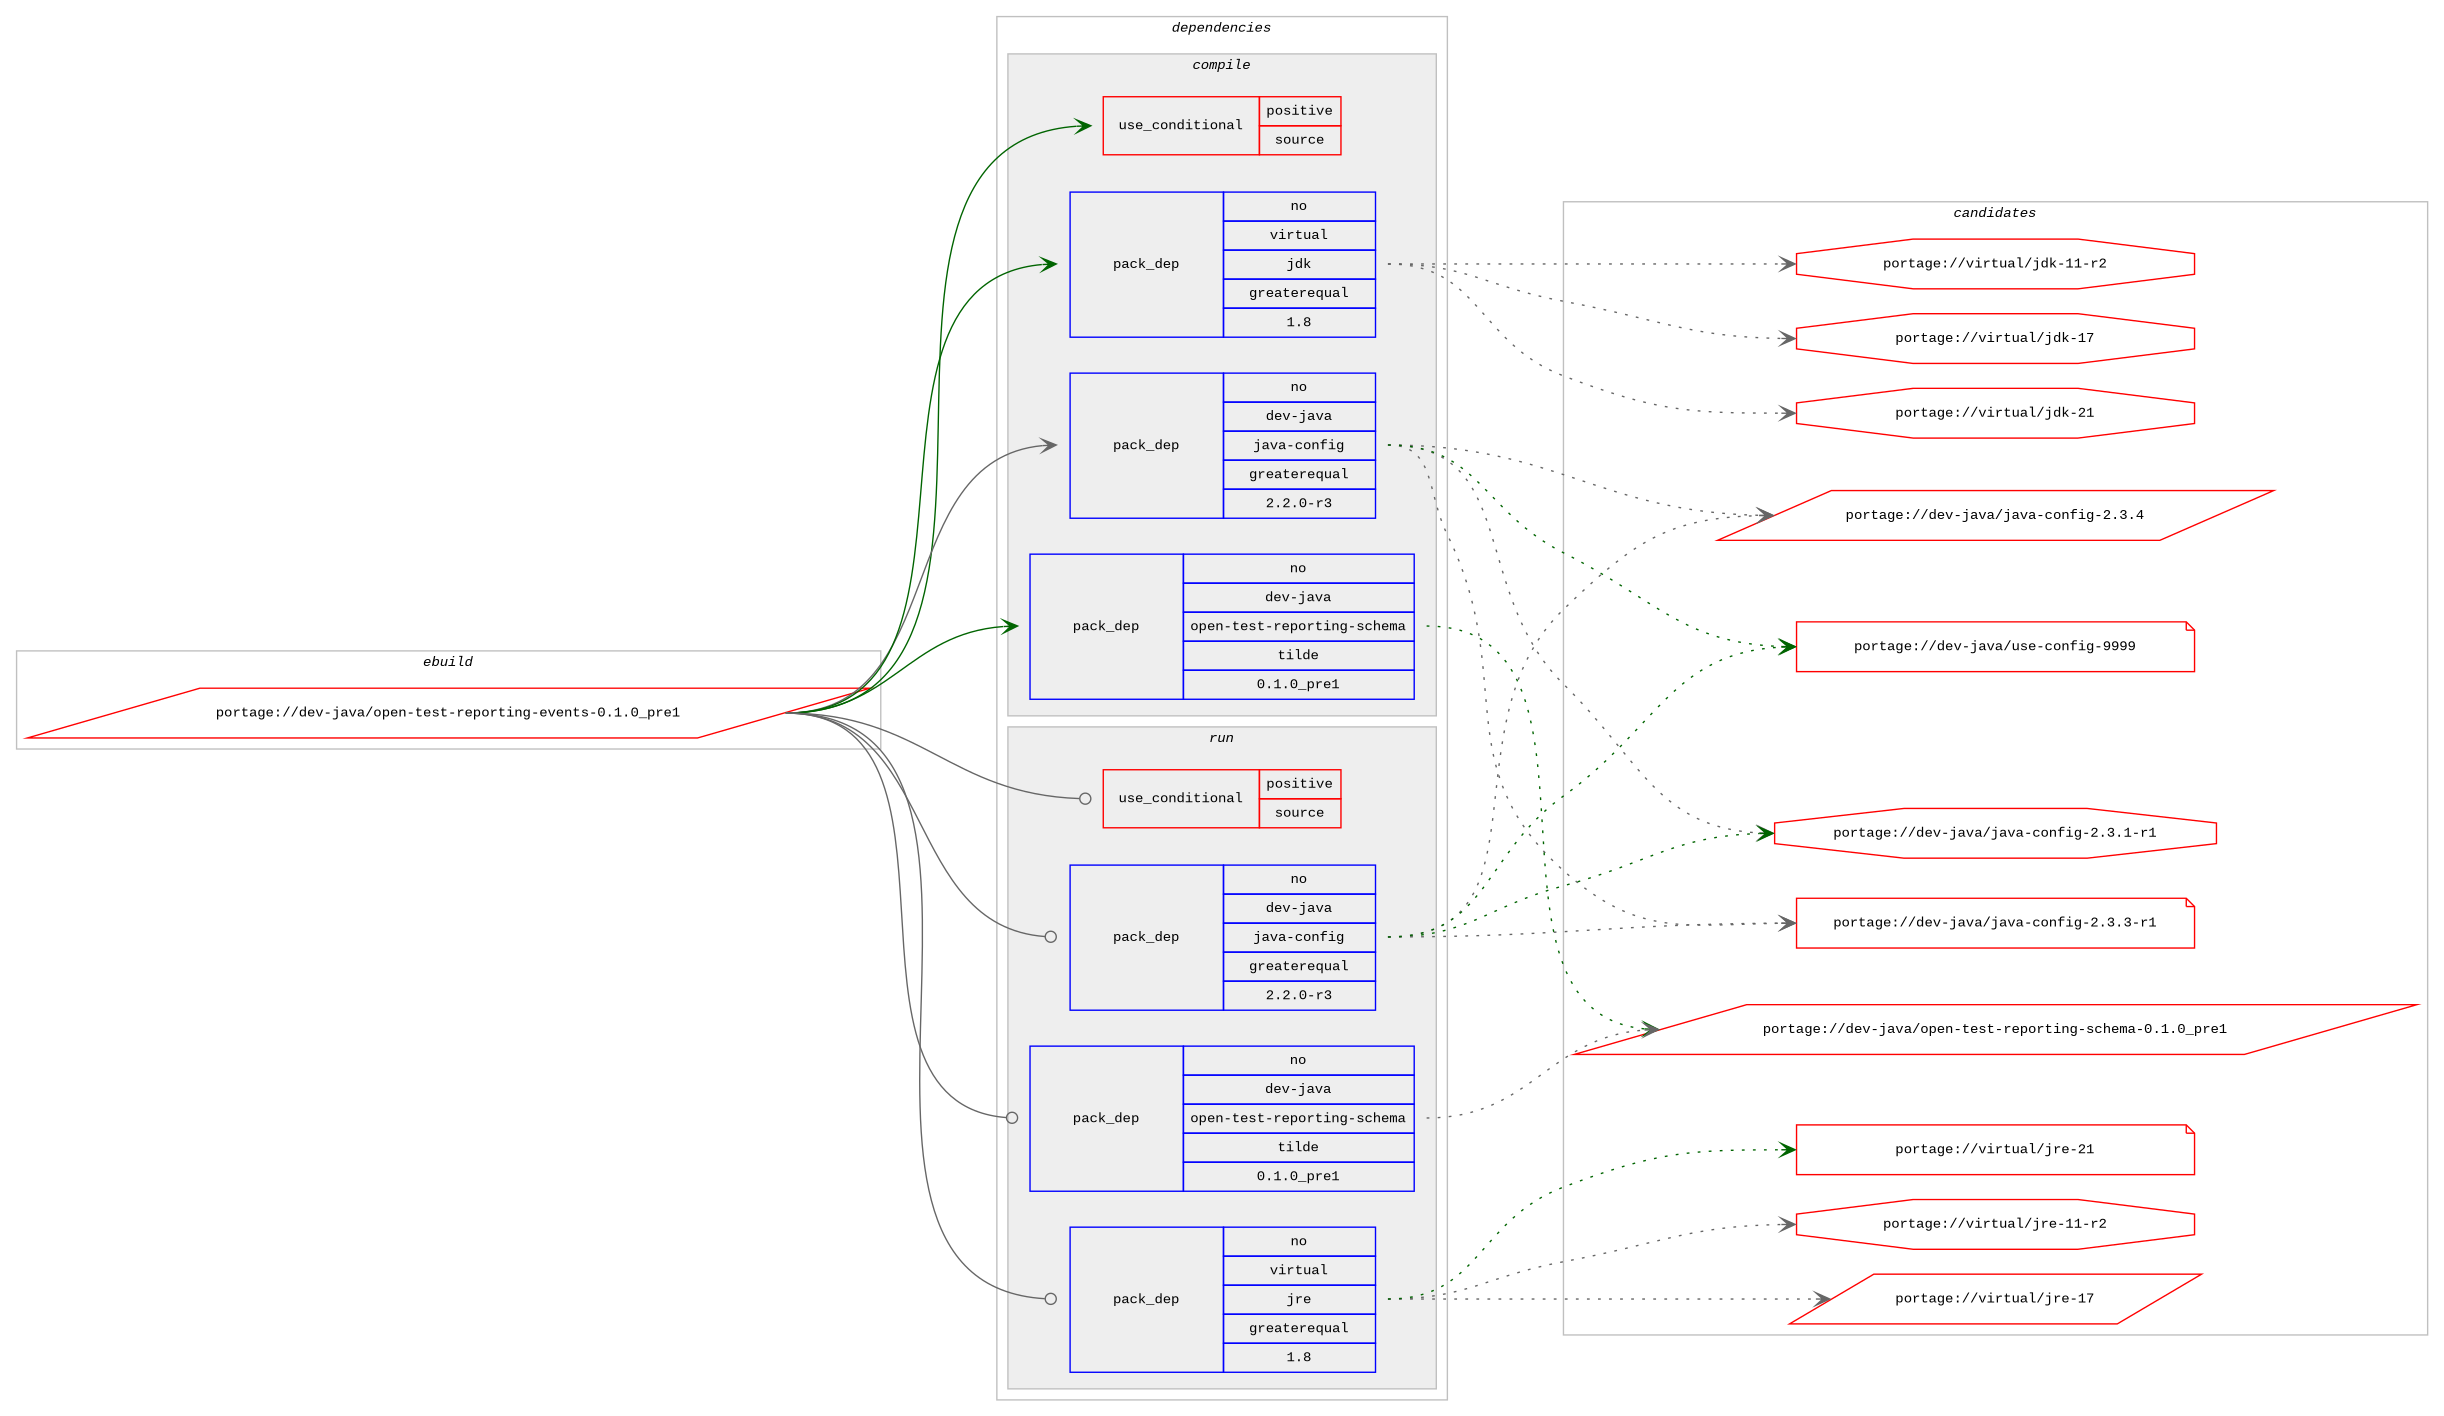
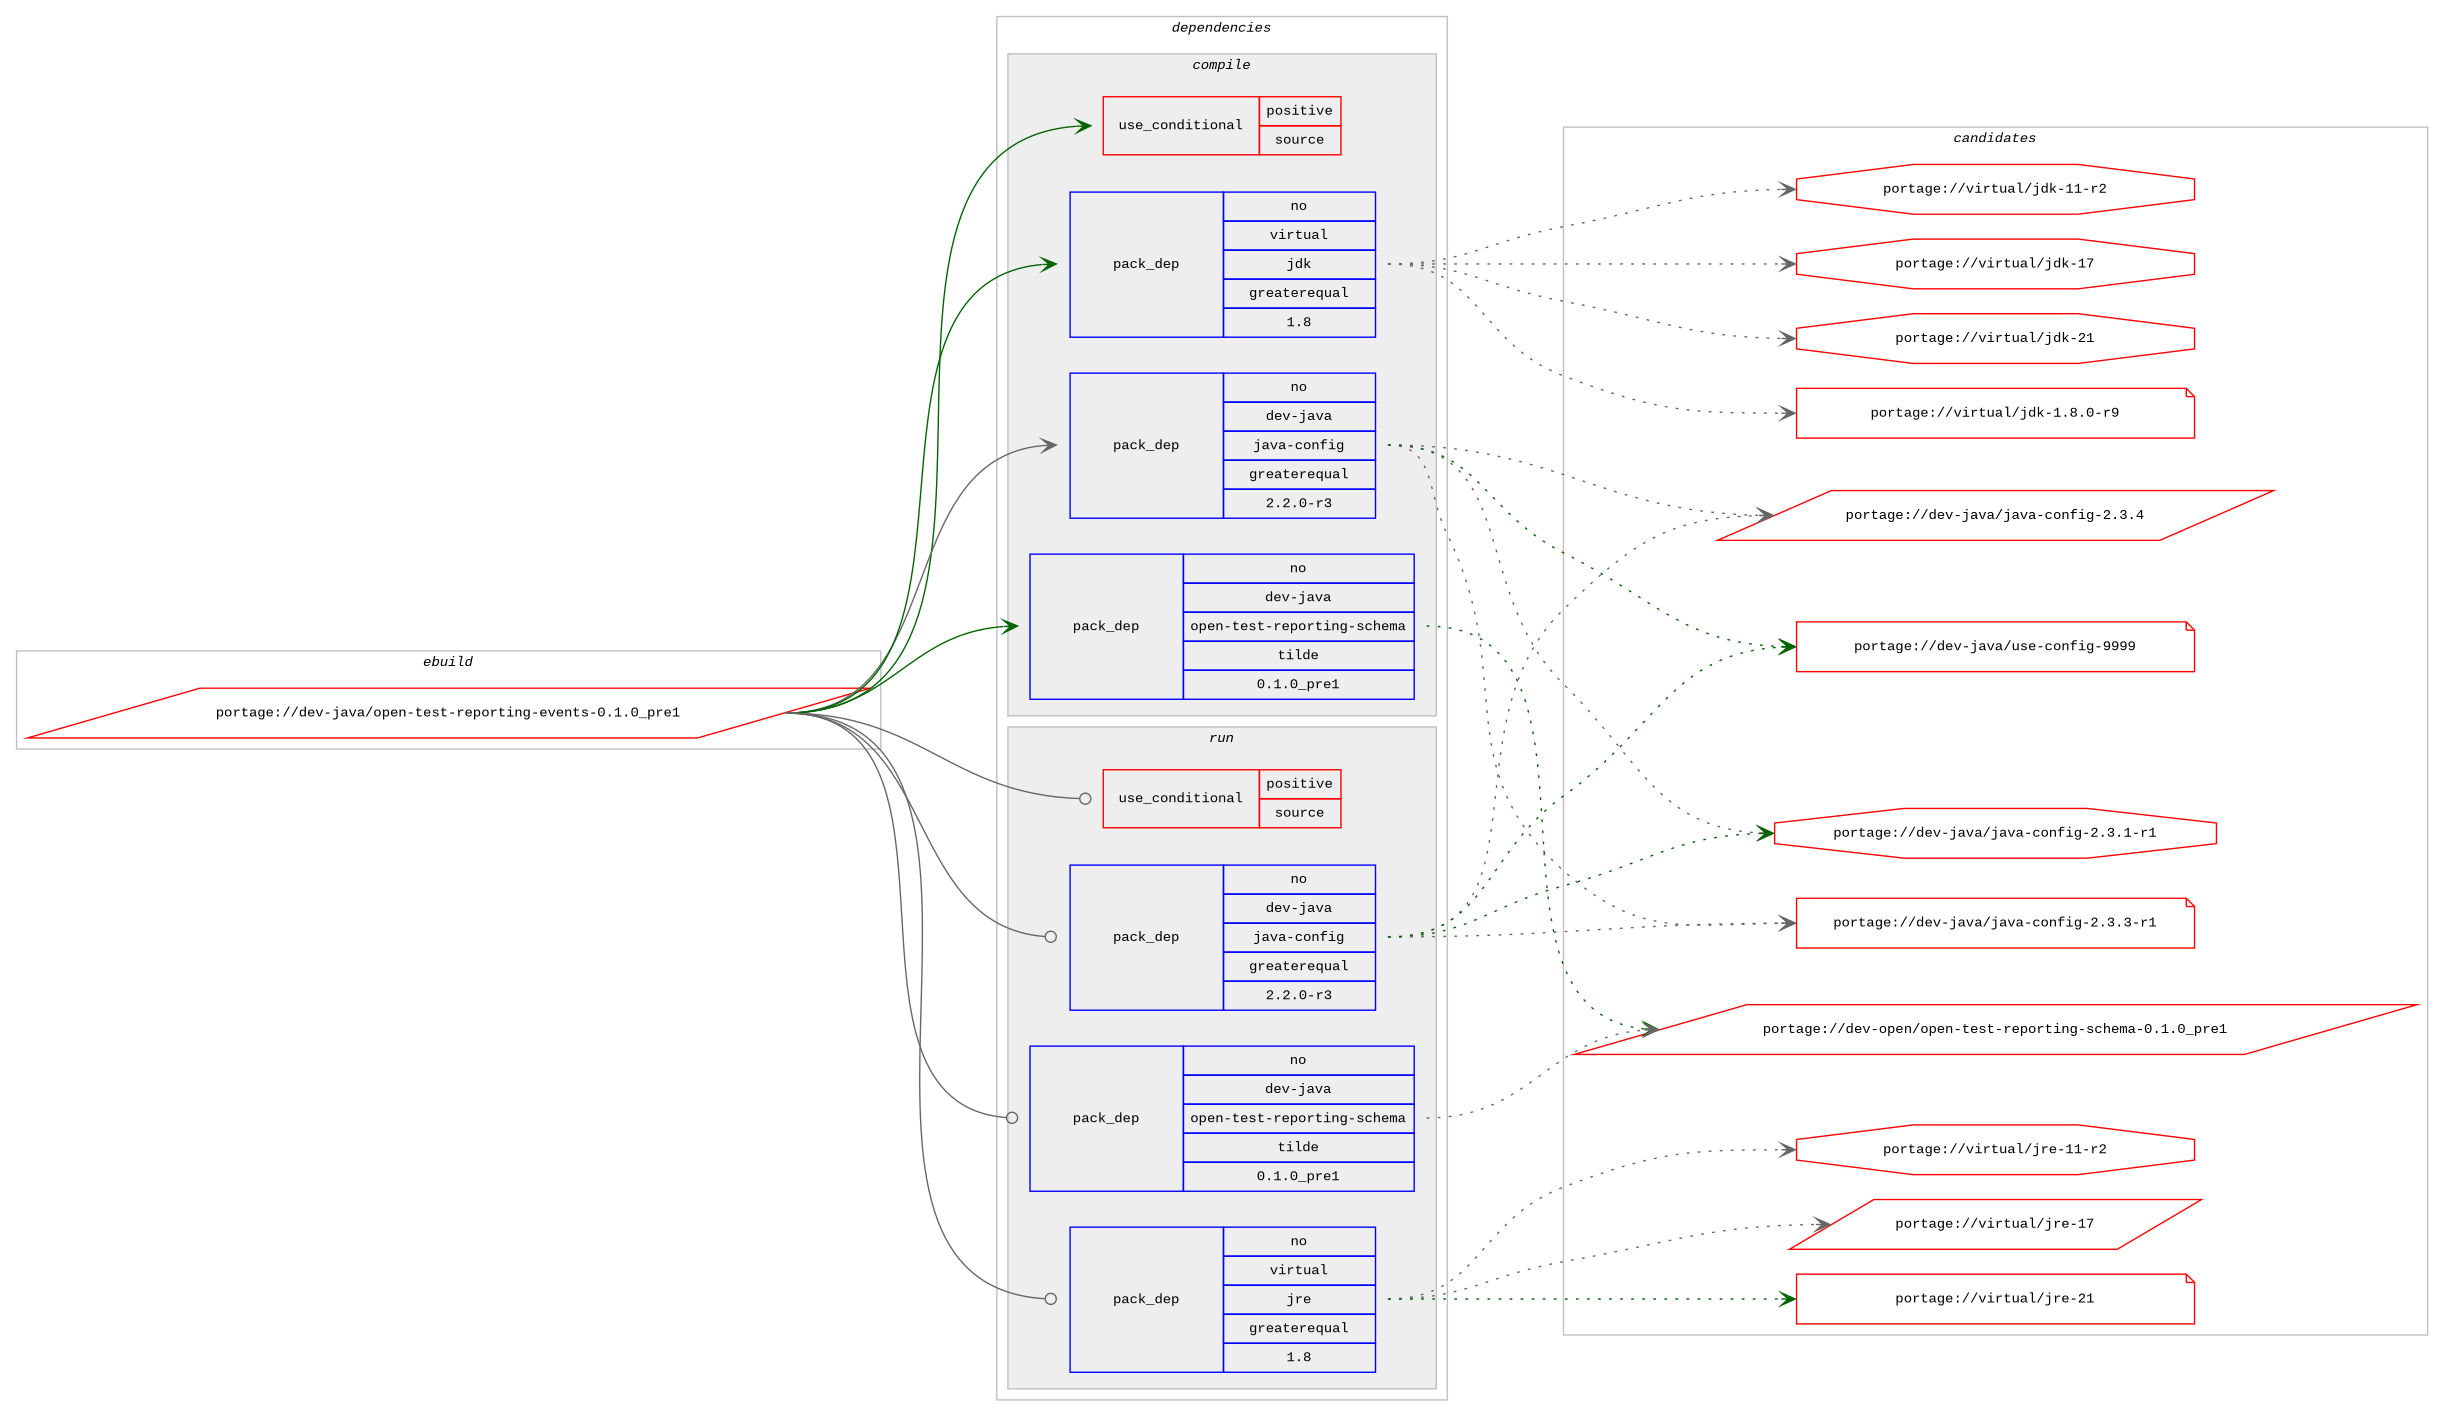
node "portage://virtual/jdk-1.8.0-r9": added
node "portage://dev-java/open-test-reporting-schema-0.1.0_pre1": label "portage://dev-java/open-test-reporting-schema-0.1.0_pre1" -> "portage://dev-open/open-test-reporting-schema-0.1.0_pre1"
